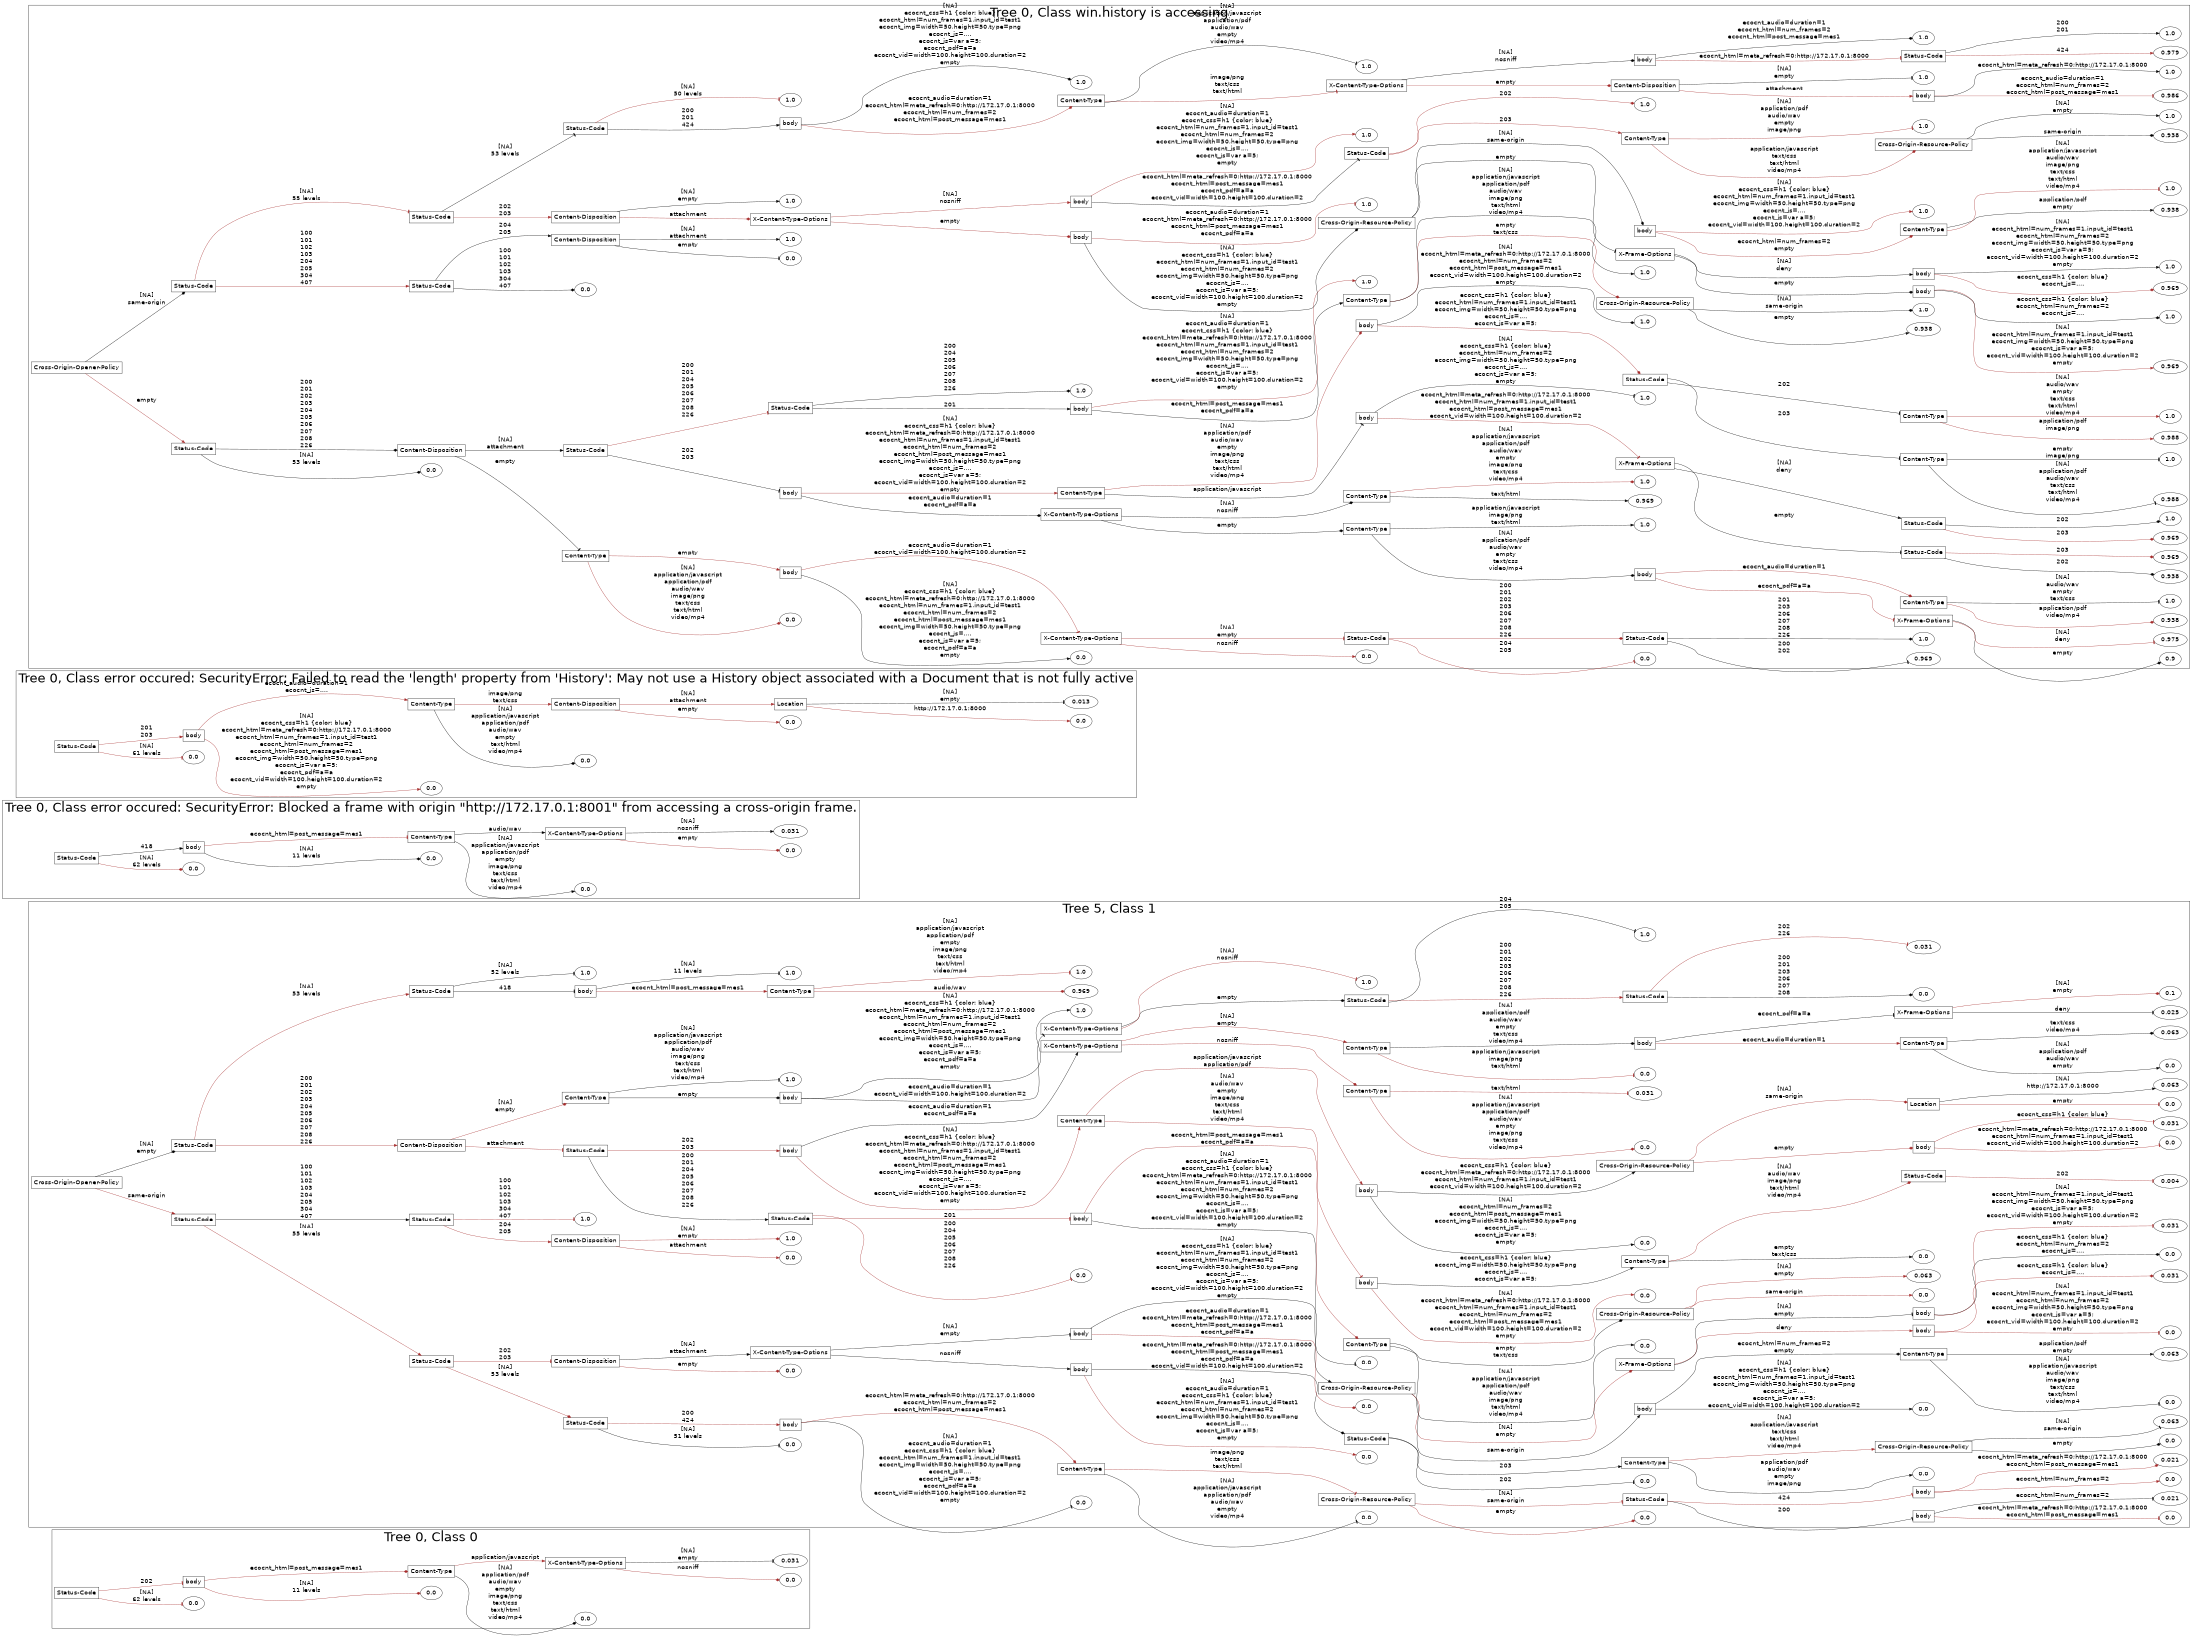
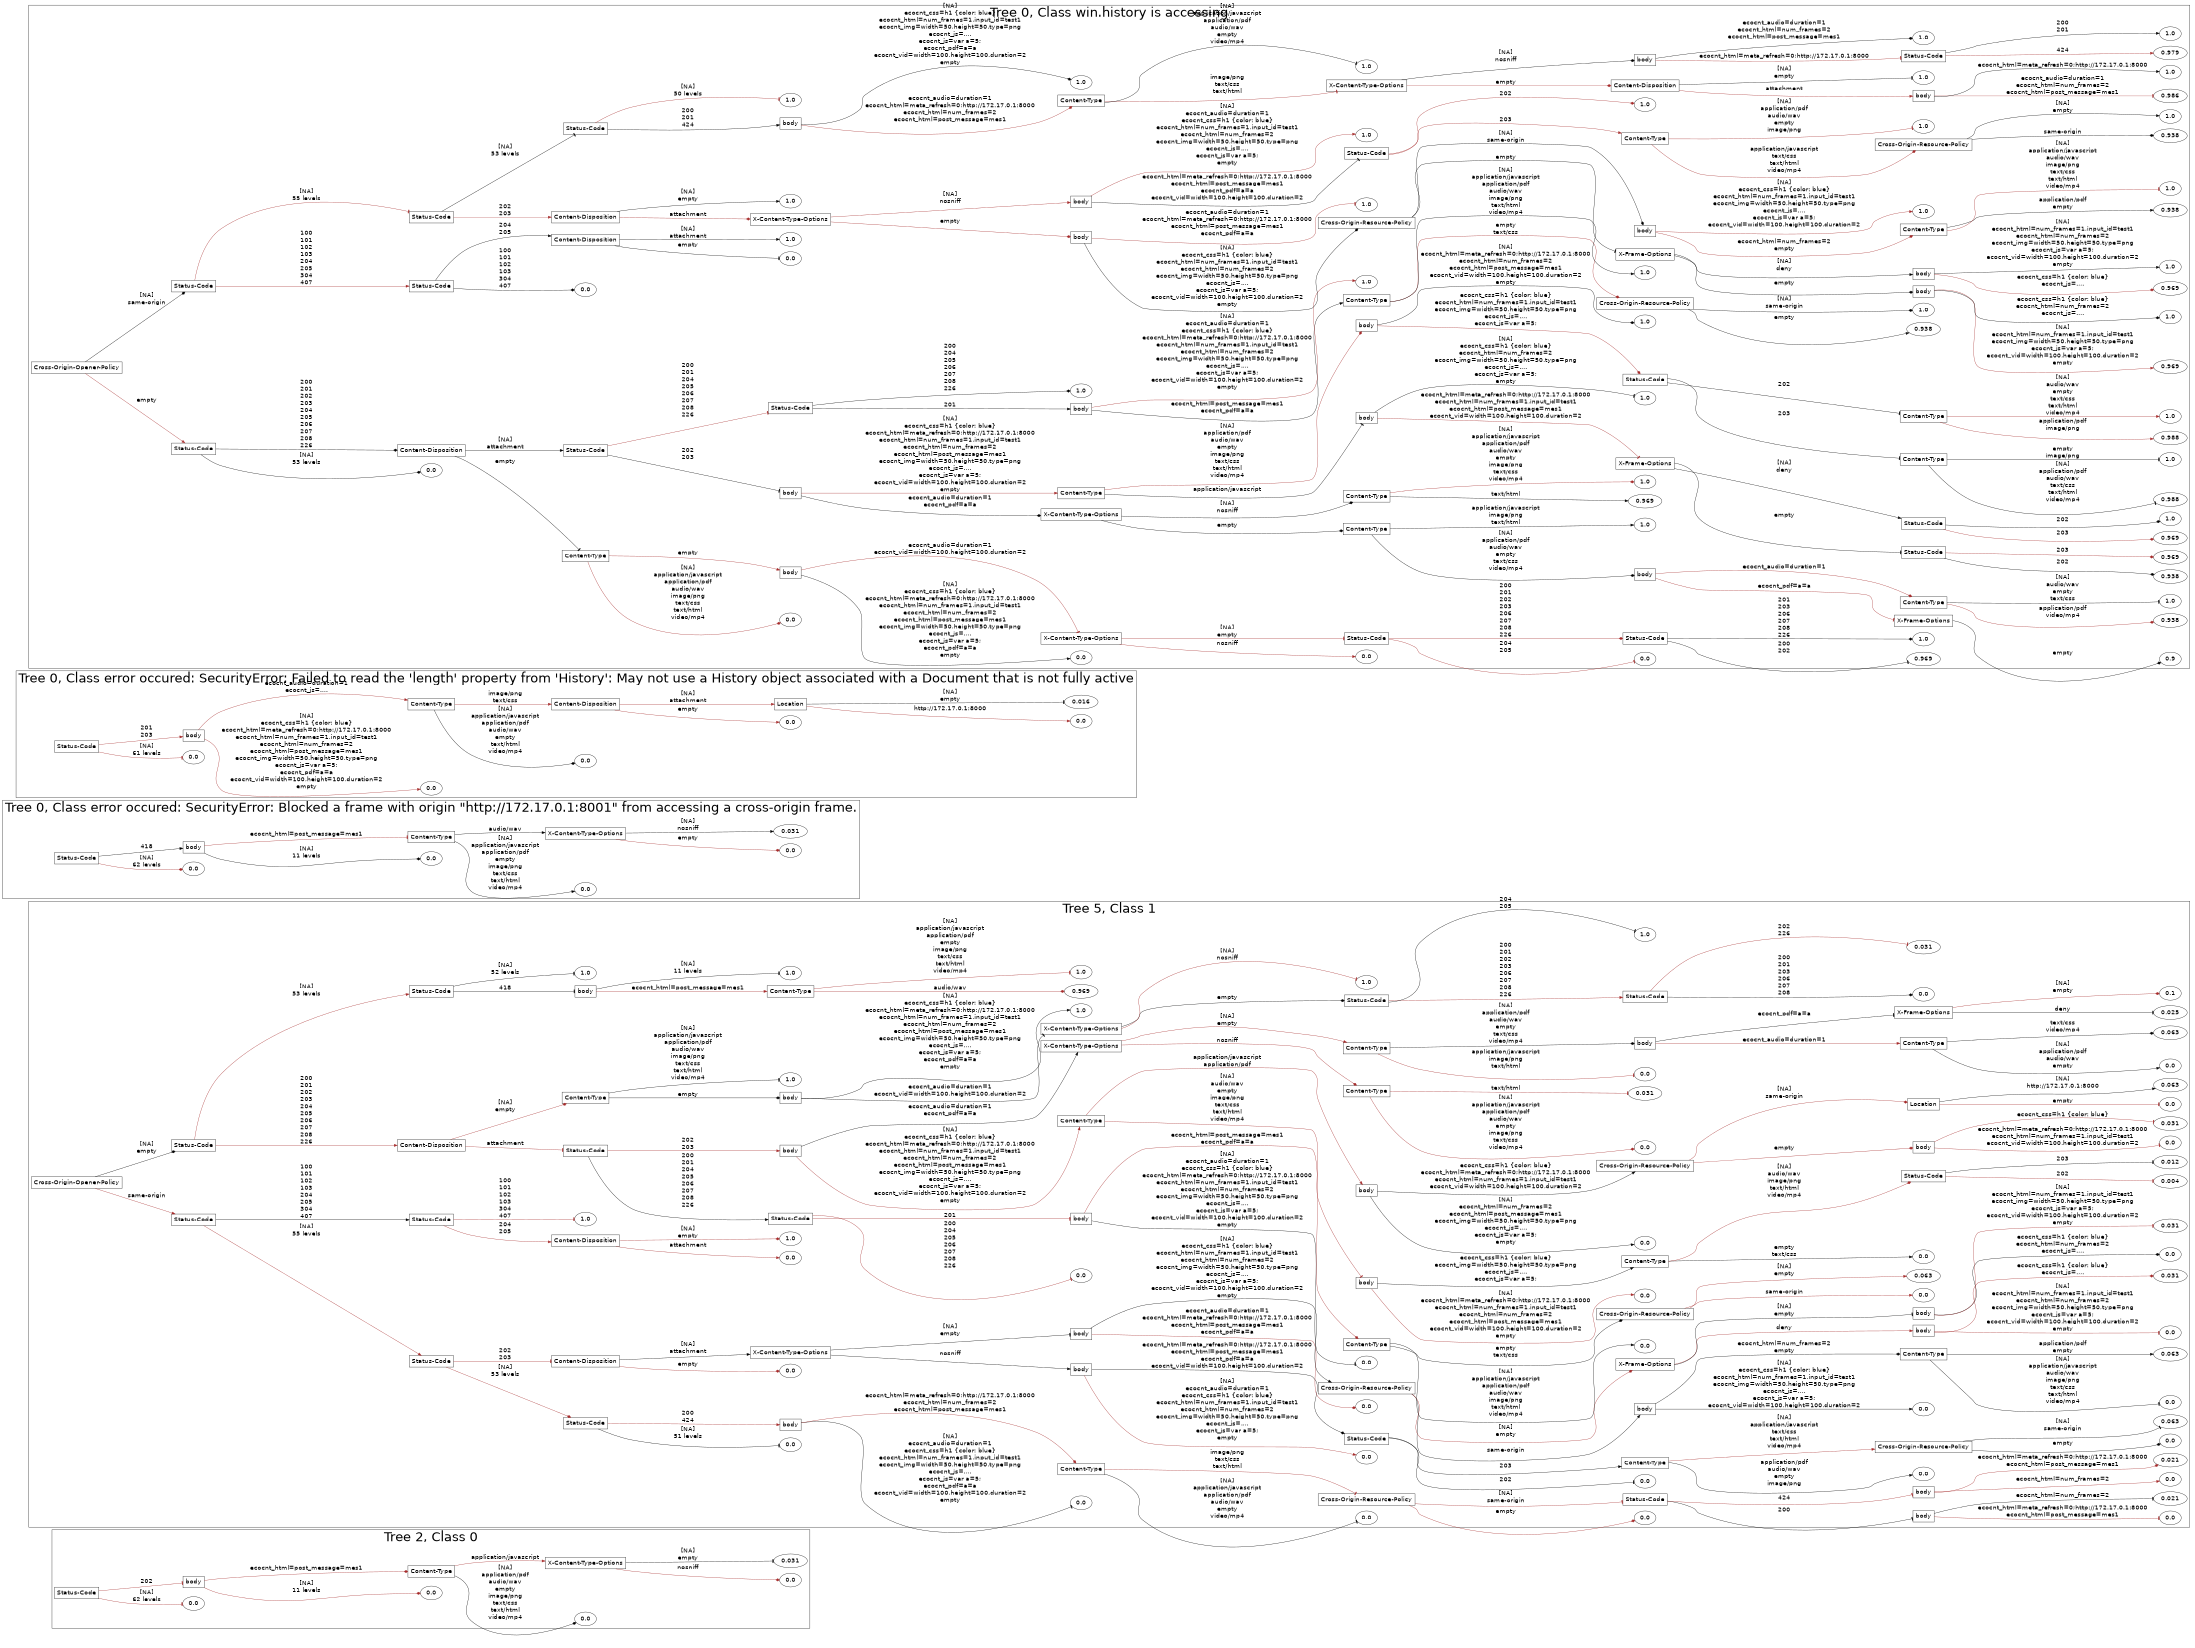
node "0.975": removed
node "0.013": label "0.013" -> "0.016"
node "0.012": added
cluster "Tree 0, Class 0": label "Tree 0, Class 0" -> "Tree 2, Class 0"
